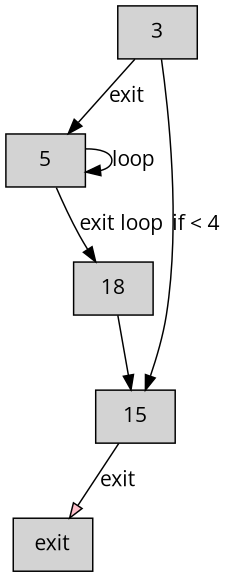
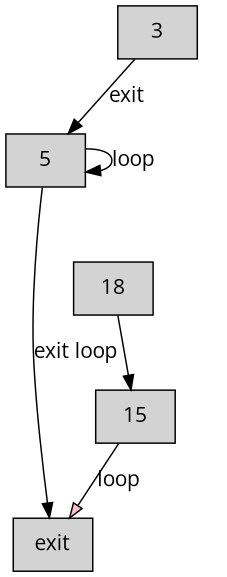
edge "5" -> "18": now "5" -> "exit"
edge "3" -> "15": removed, label "if < 4"
edge "15" -> "exit": label "exit" -> "loop"
